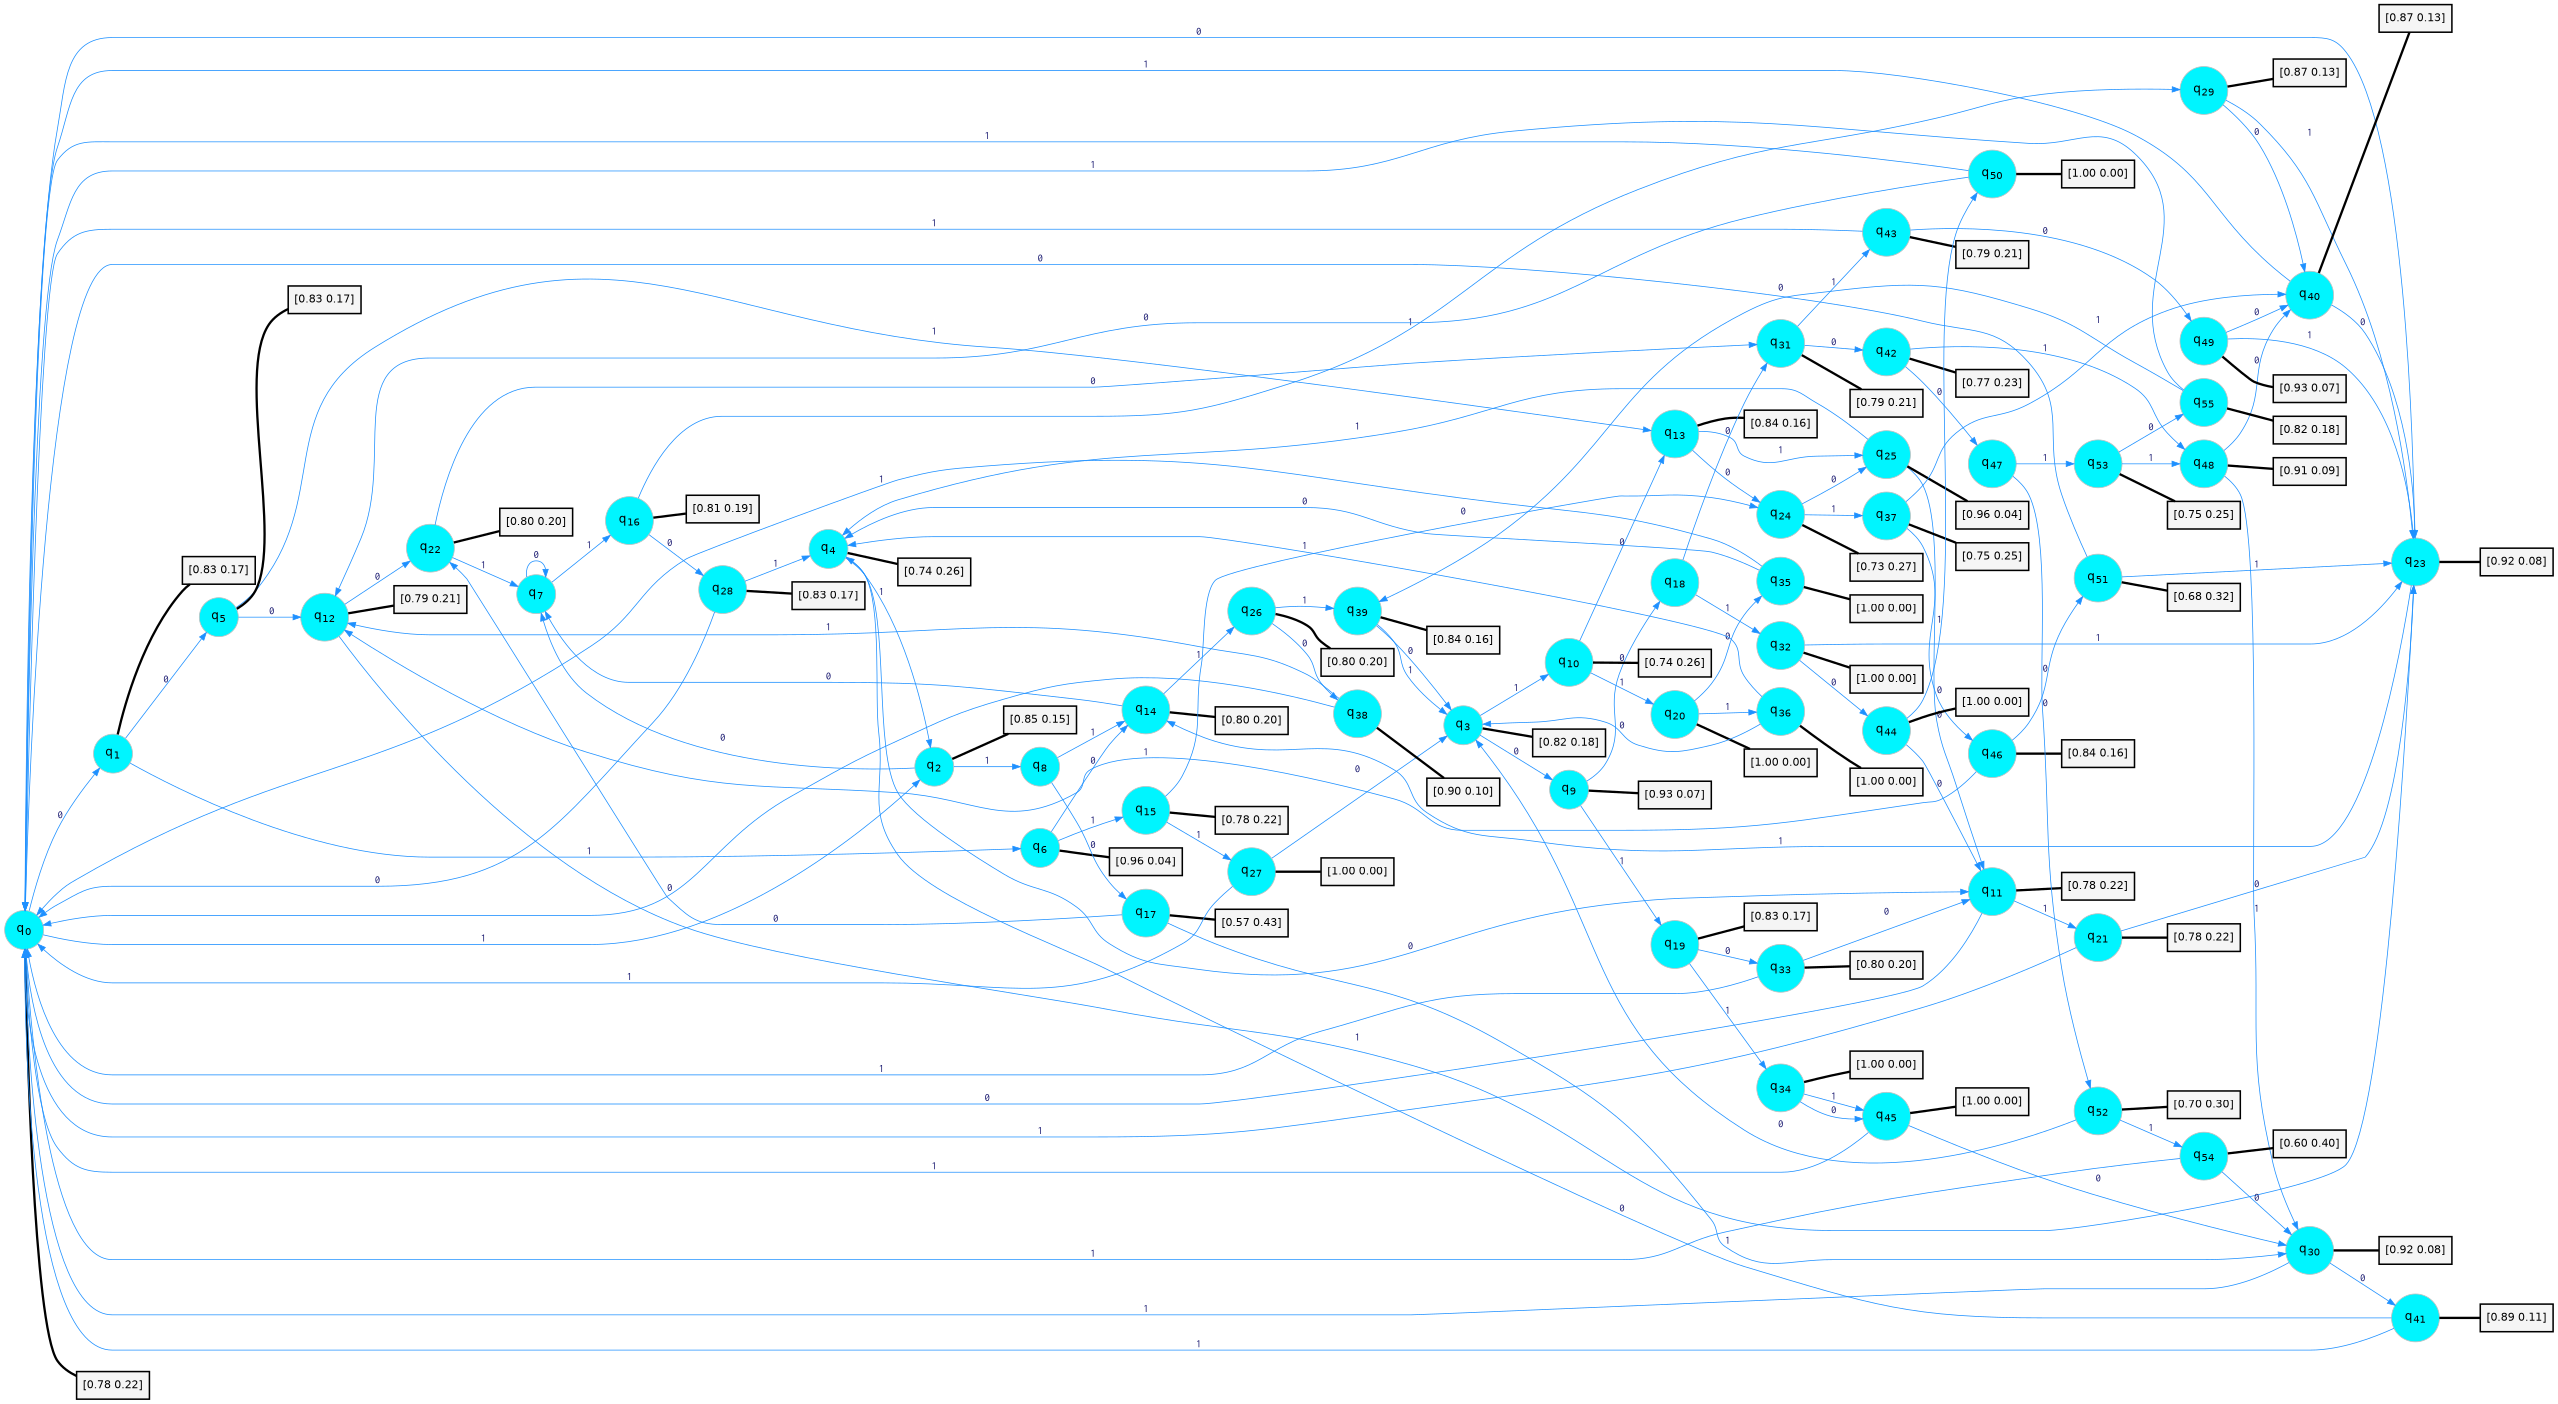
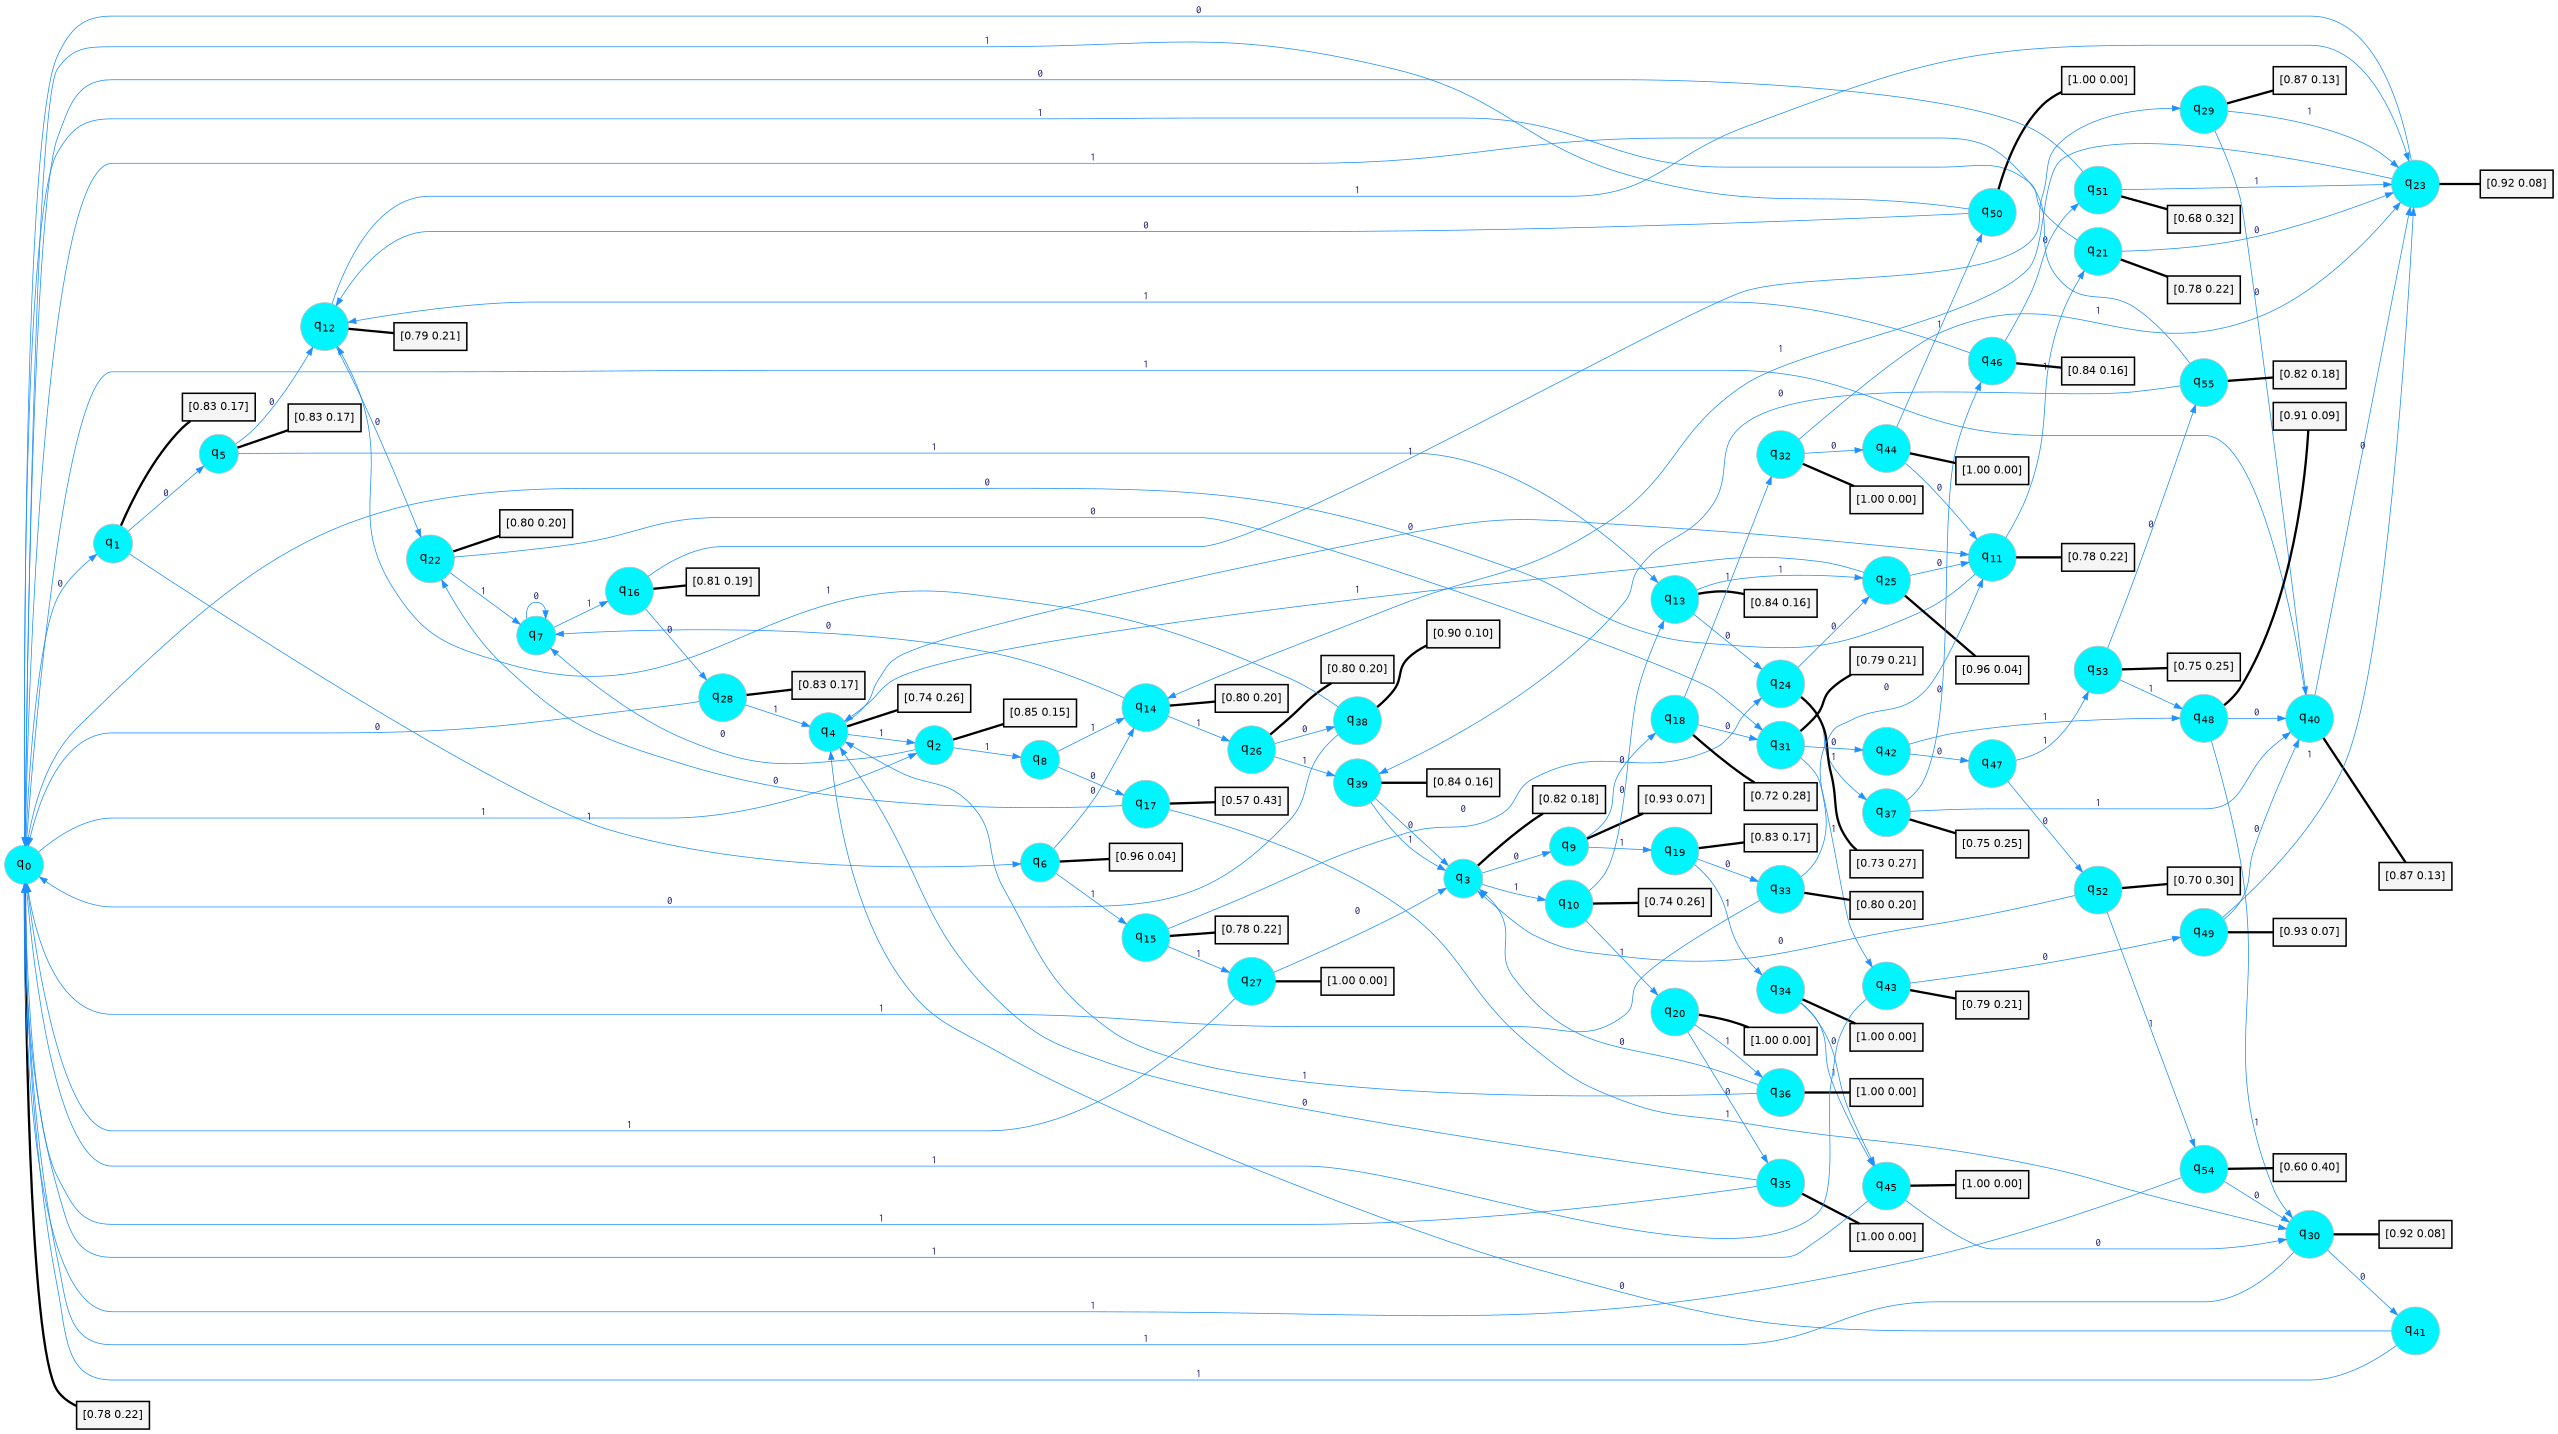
node "[0.77 0.23]": removed
node "[0.72 0.28]": added
node "[0.89 0.11]": removed
